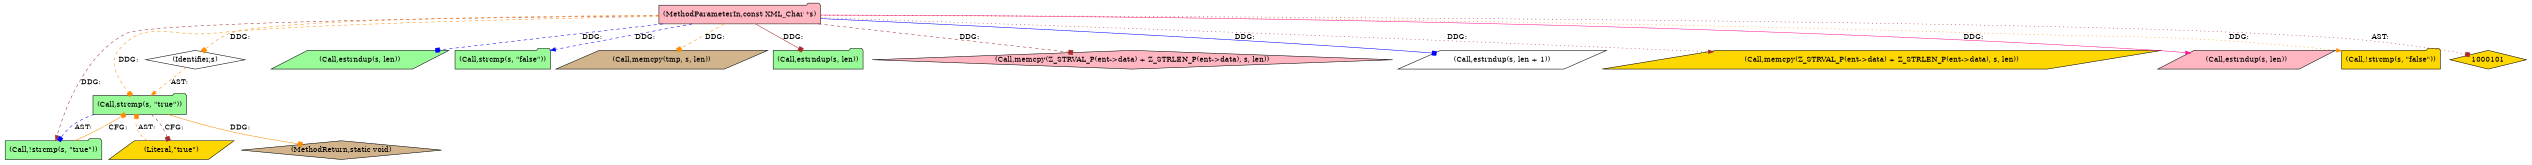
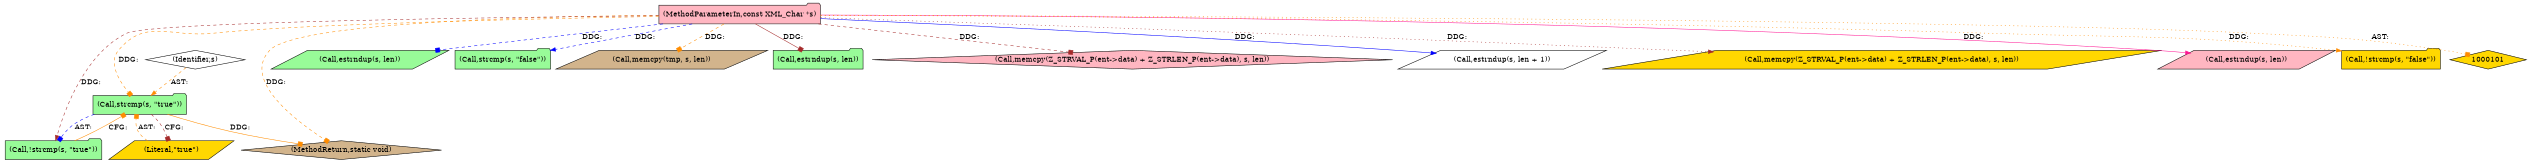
edge "(MethodParameterIn,const XML_Char *s)" -> "(Identifier,s)": now "(MethodParameterIn,const XML_Char *s)" -> "(MethodReturn,static void)"
edge "(MethodParameterIn,const XML_Char *s)" -> "1000101": color brown -> darkorange
edge "(MethodParameterIn,const XML_Char *s)" -> "(Call,estrndup(s, len + 1))": arrowhead box -> normal
